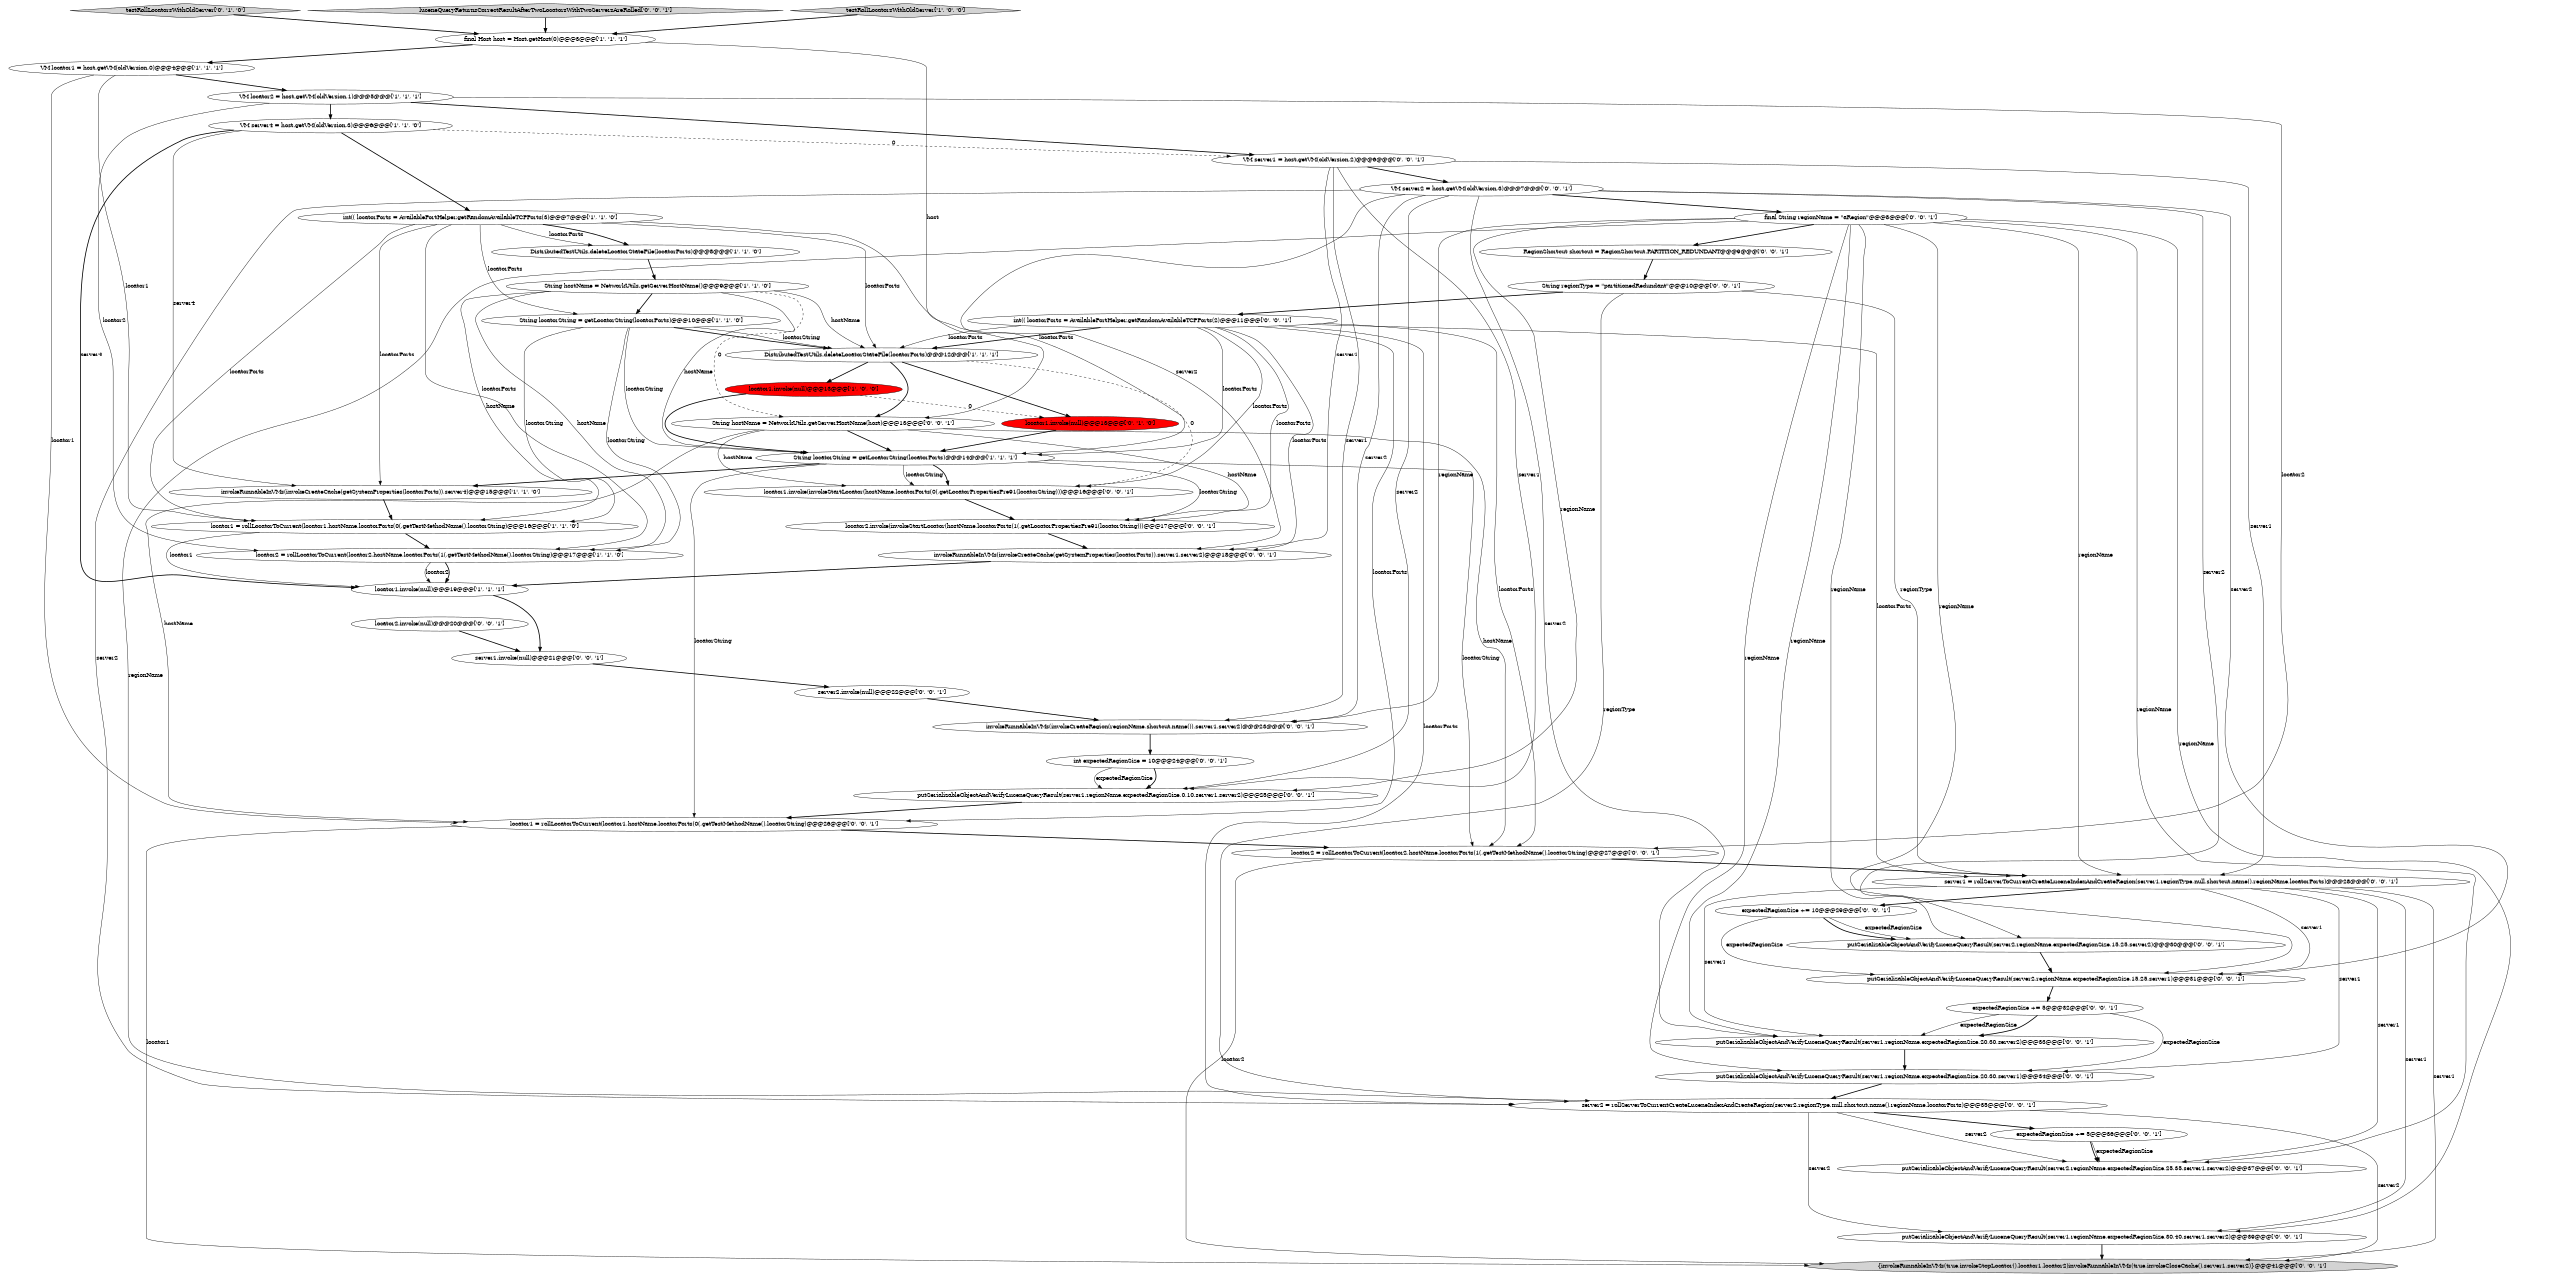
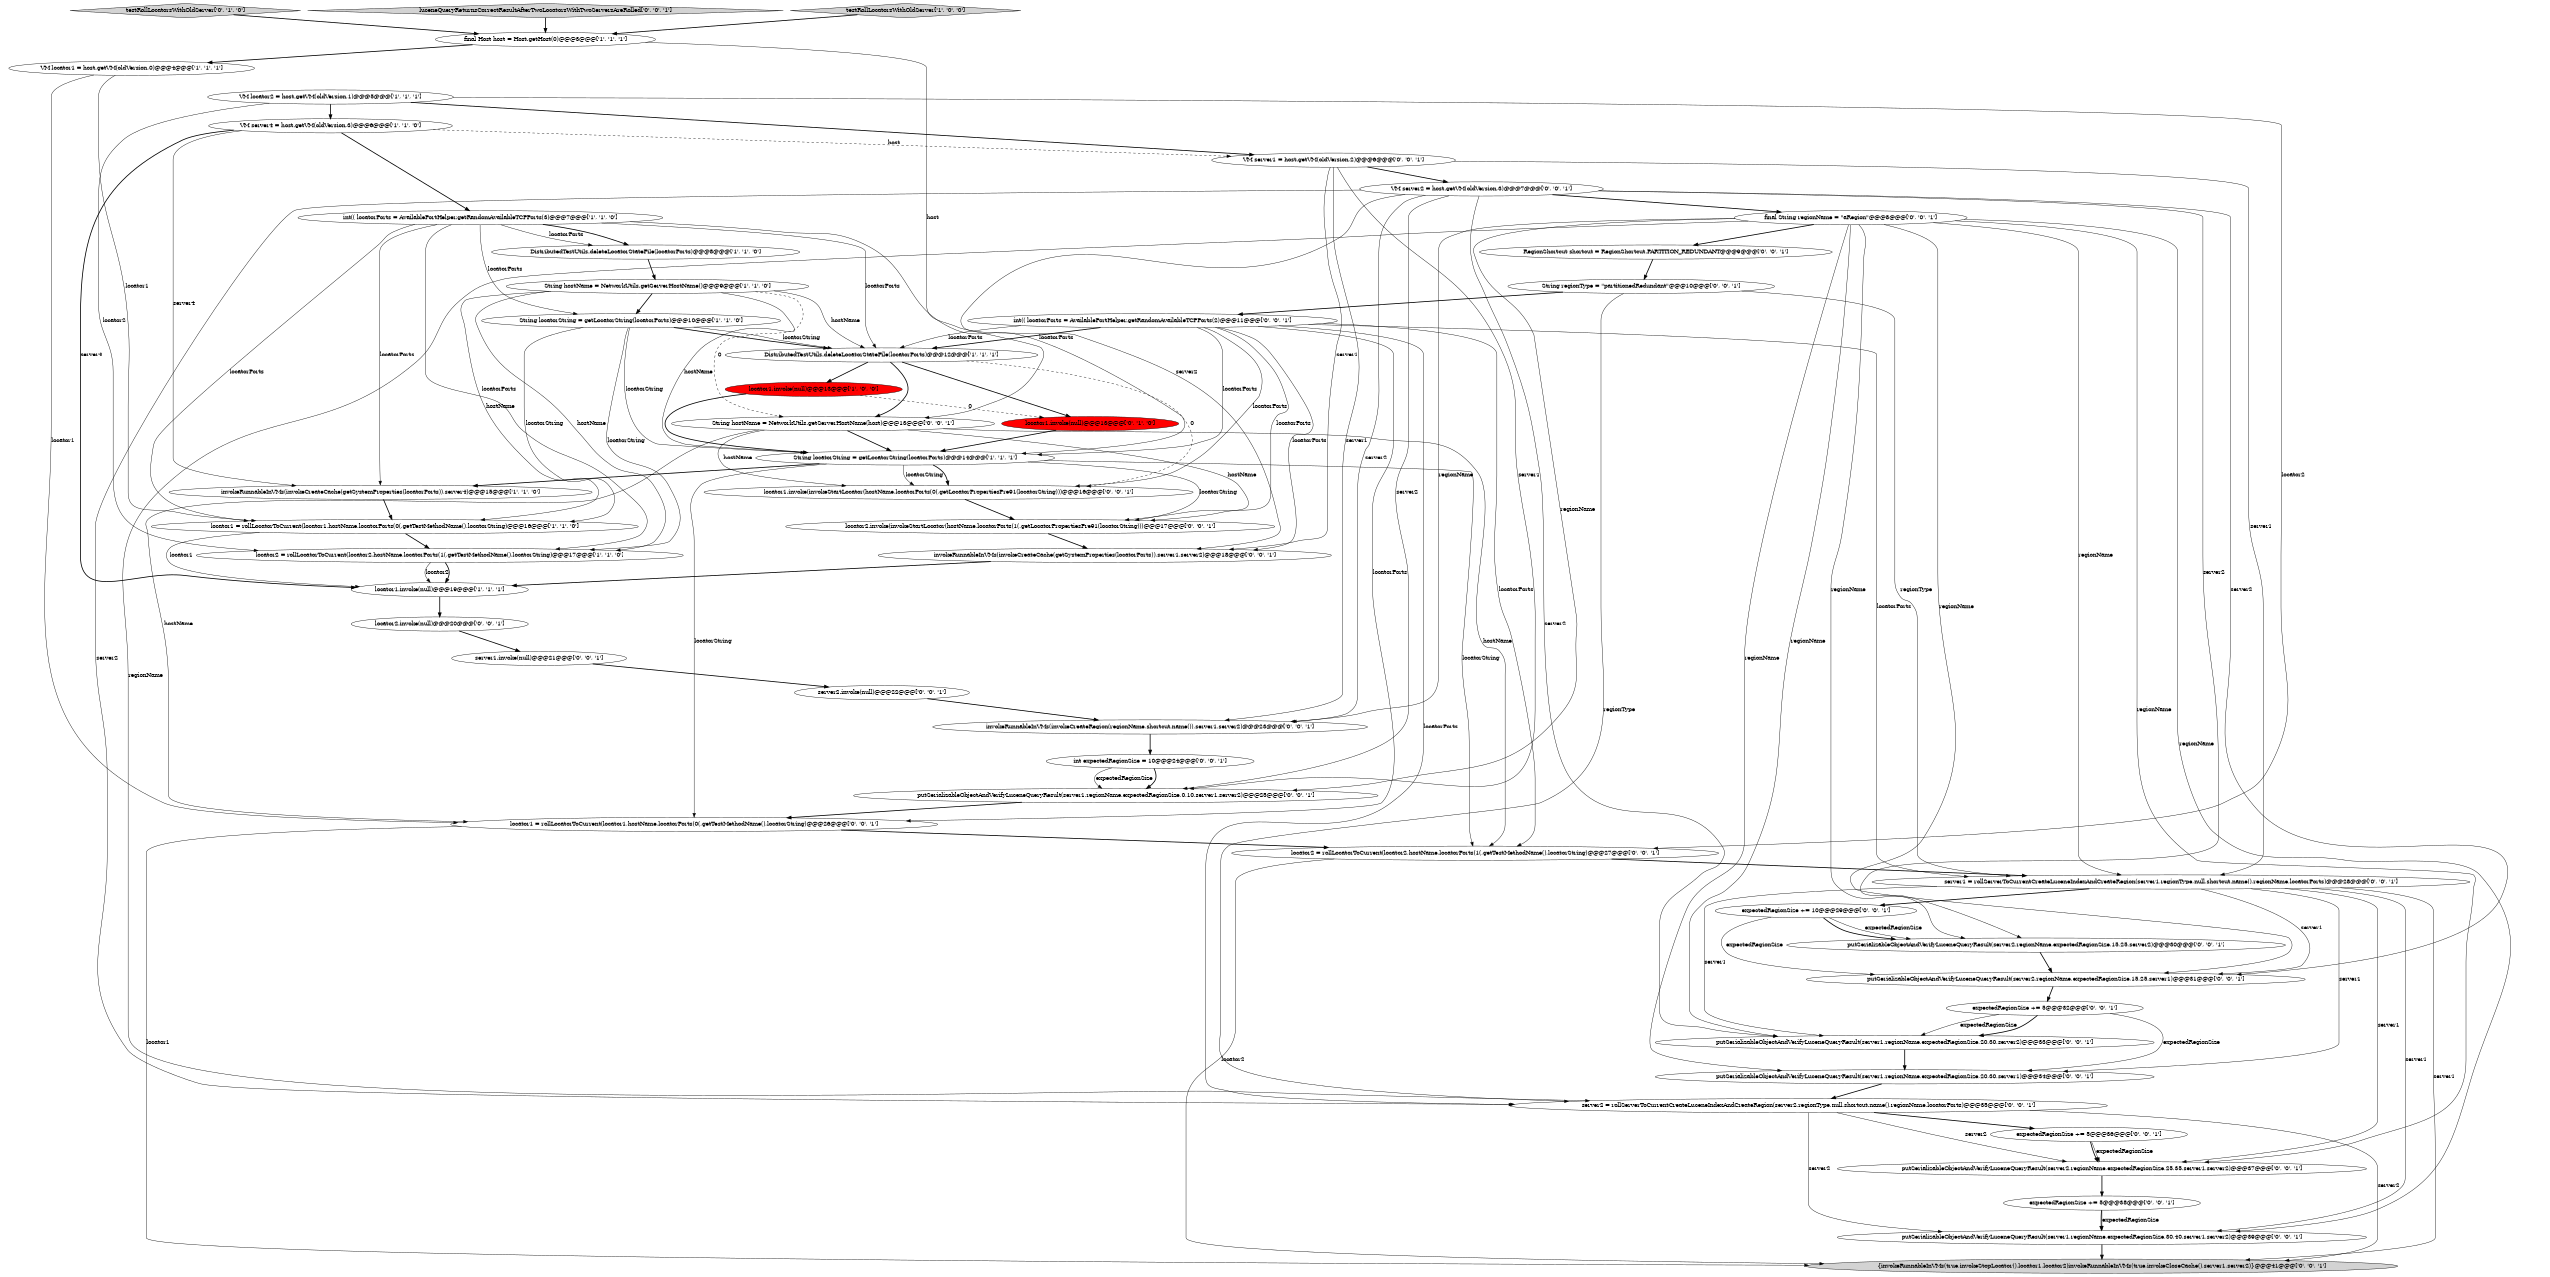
edge "VM locator1 = host.getVM(oldVersion,0)@@@4@@@['1', '1', '1']" -> "VM locator2 = host.getVM(oldVersion,1)@@@5@@@['1', '1', '1']": removed
edge "VM server4 = host.getVM(oldVersion,3)@@@6@@@['1', '1', '0']" -> "VM server1 = host.getVM(oldVersion,2)@@@6@@@['0', '0', '1']": label "0" -> "host"
edge "locator1.invoke(null)@@@19@@@['1', '1', '1']" -> "server1.invoke(null)@@@21@@@['0', '0', '1']": now "locator1.invoke(null)@@@19@@@['1', '1', '1']" -> "locator2.invoke(null)@@@20@@@['0', '0', '1']"
node "expectedRegionSize += 5@@@38@@@['0', '0', '1']": added
